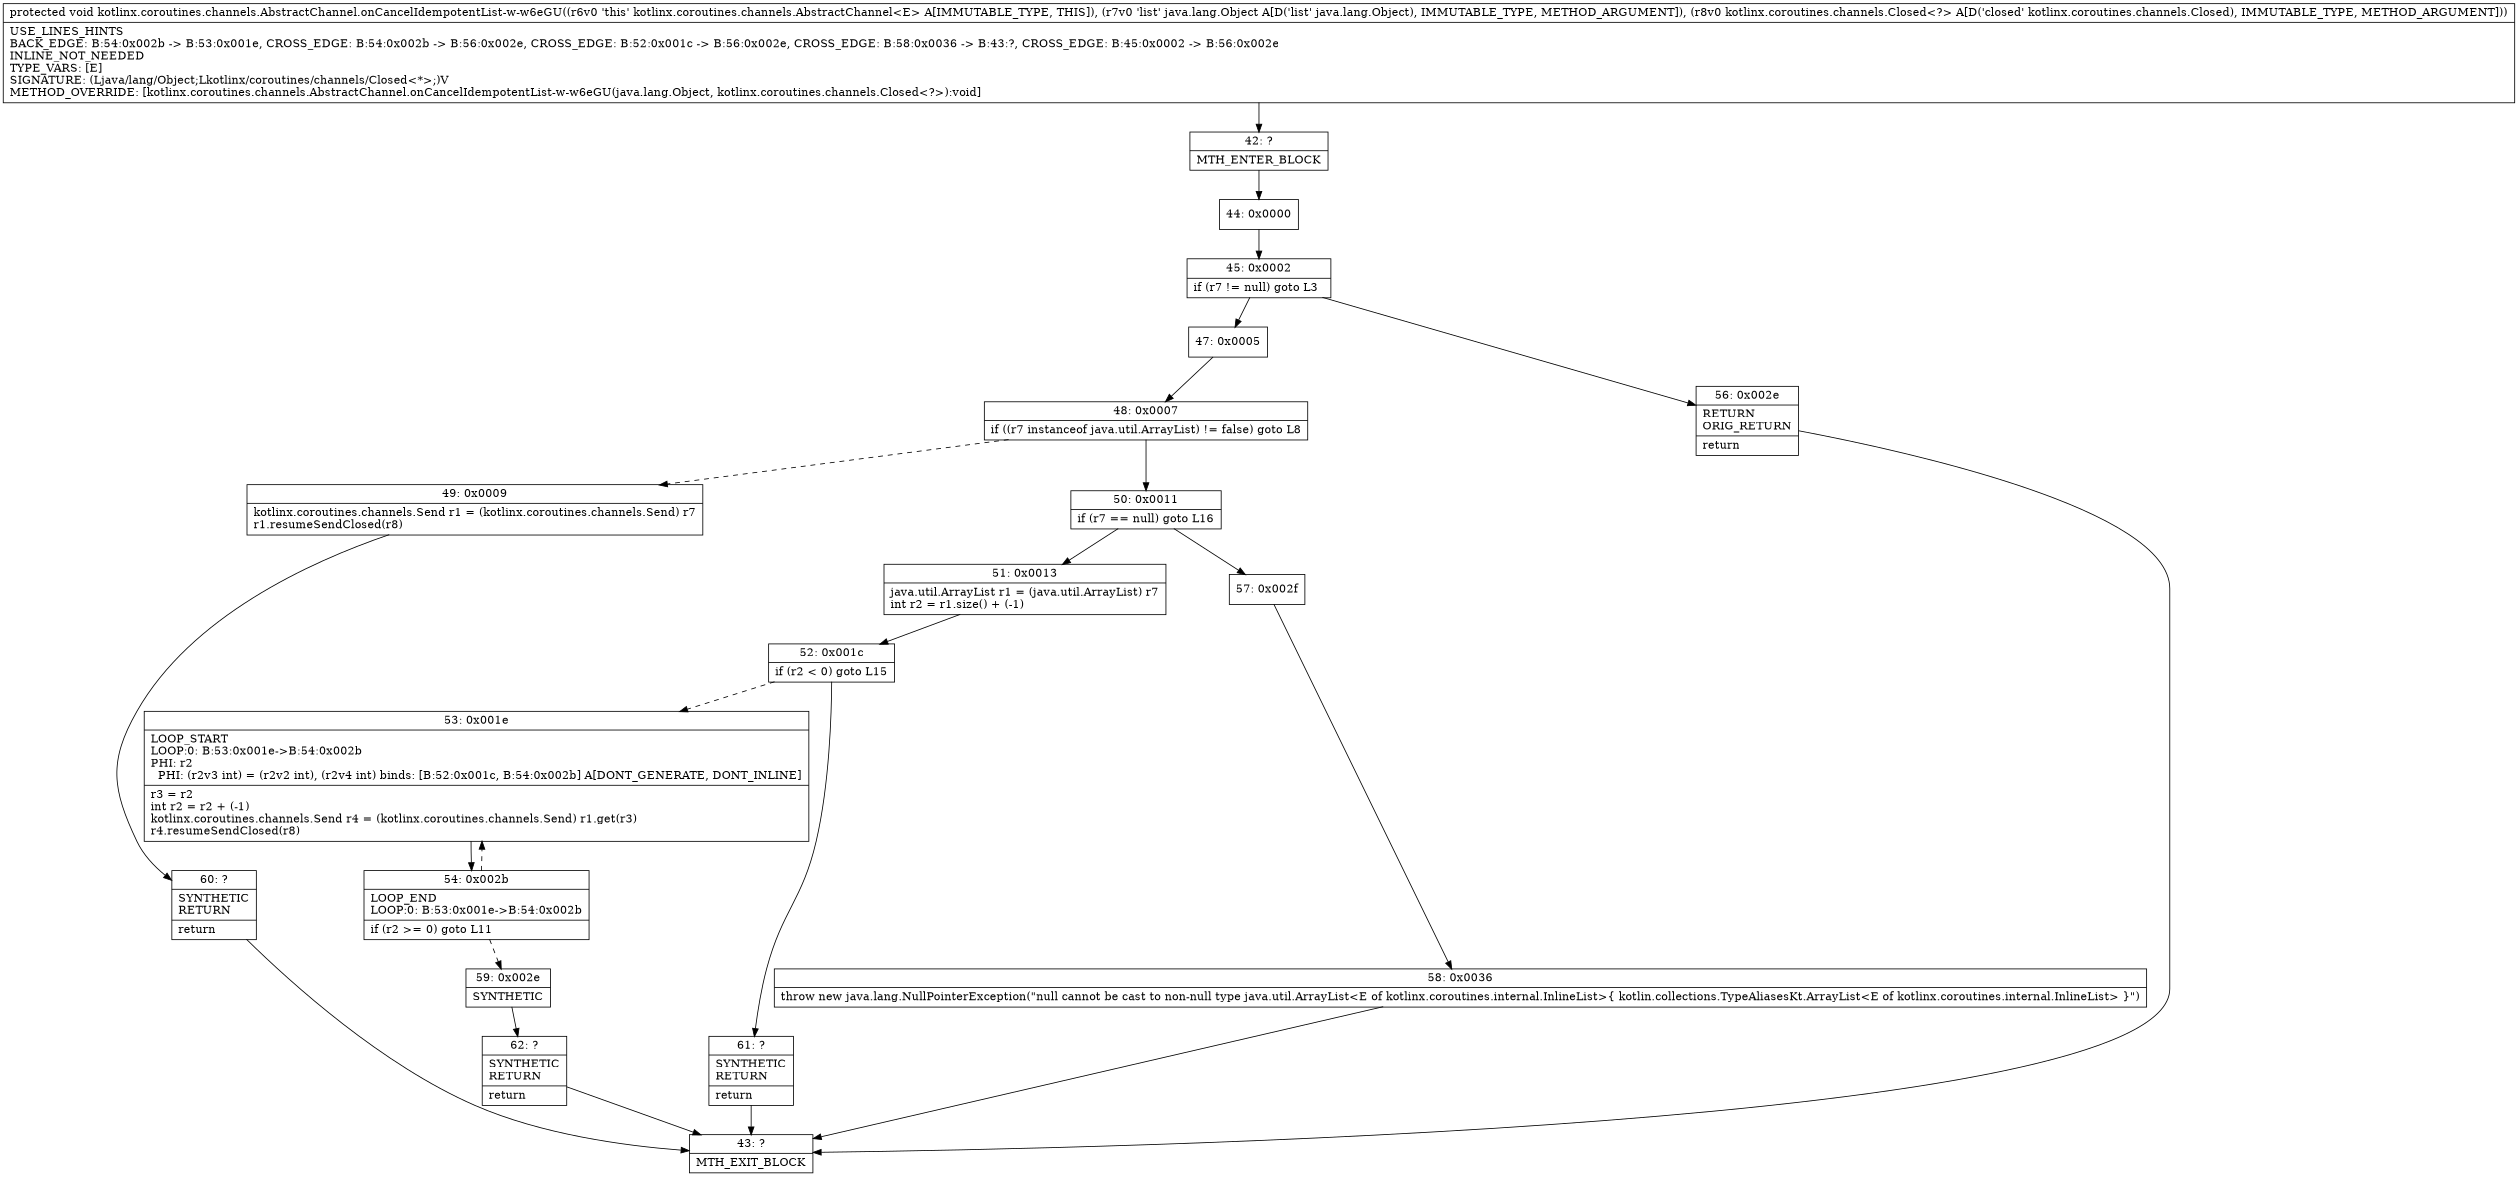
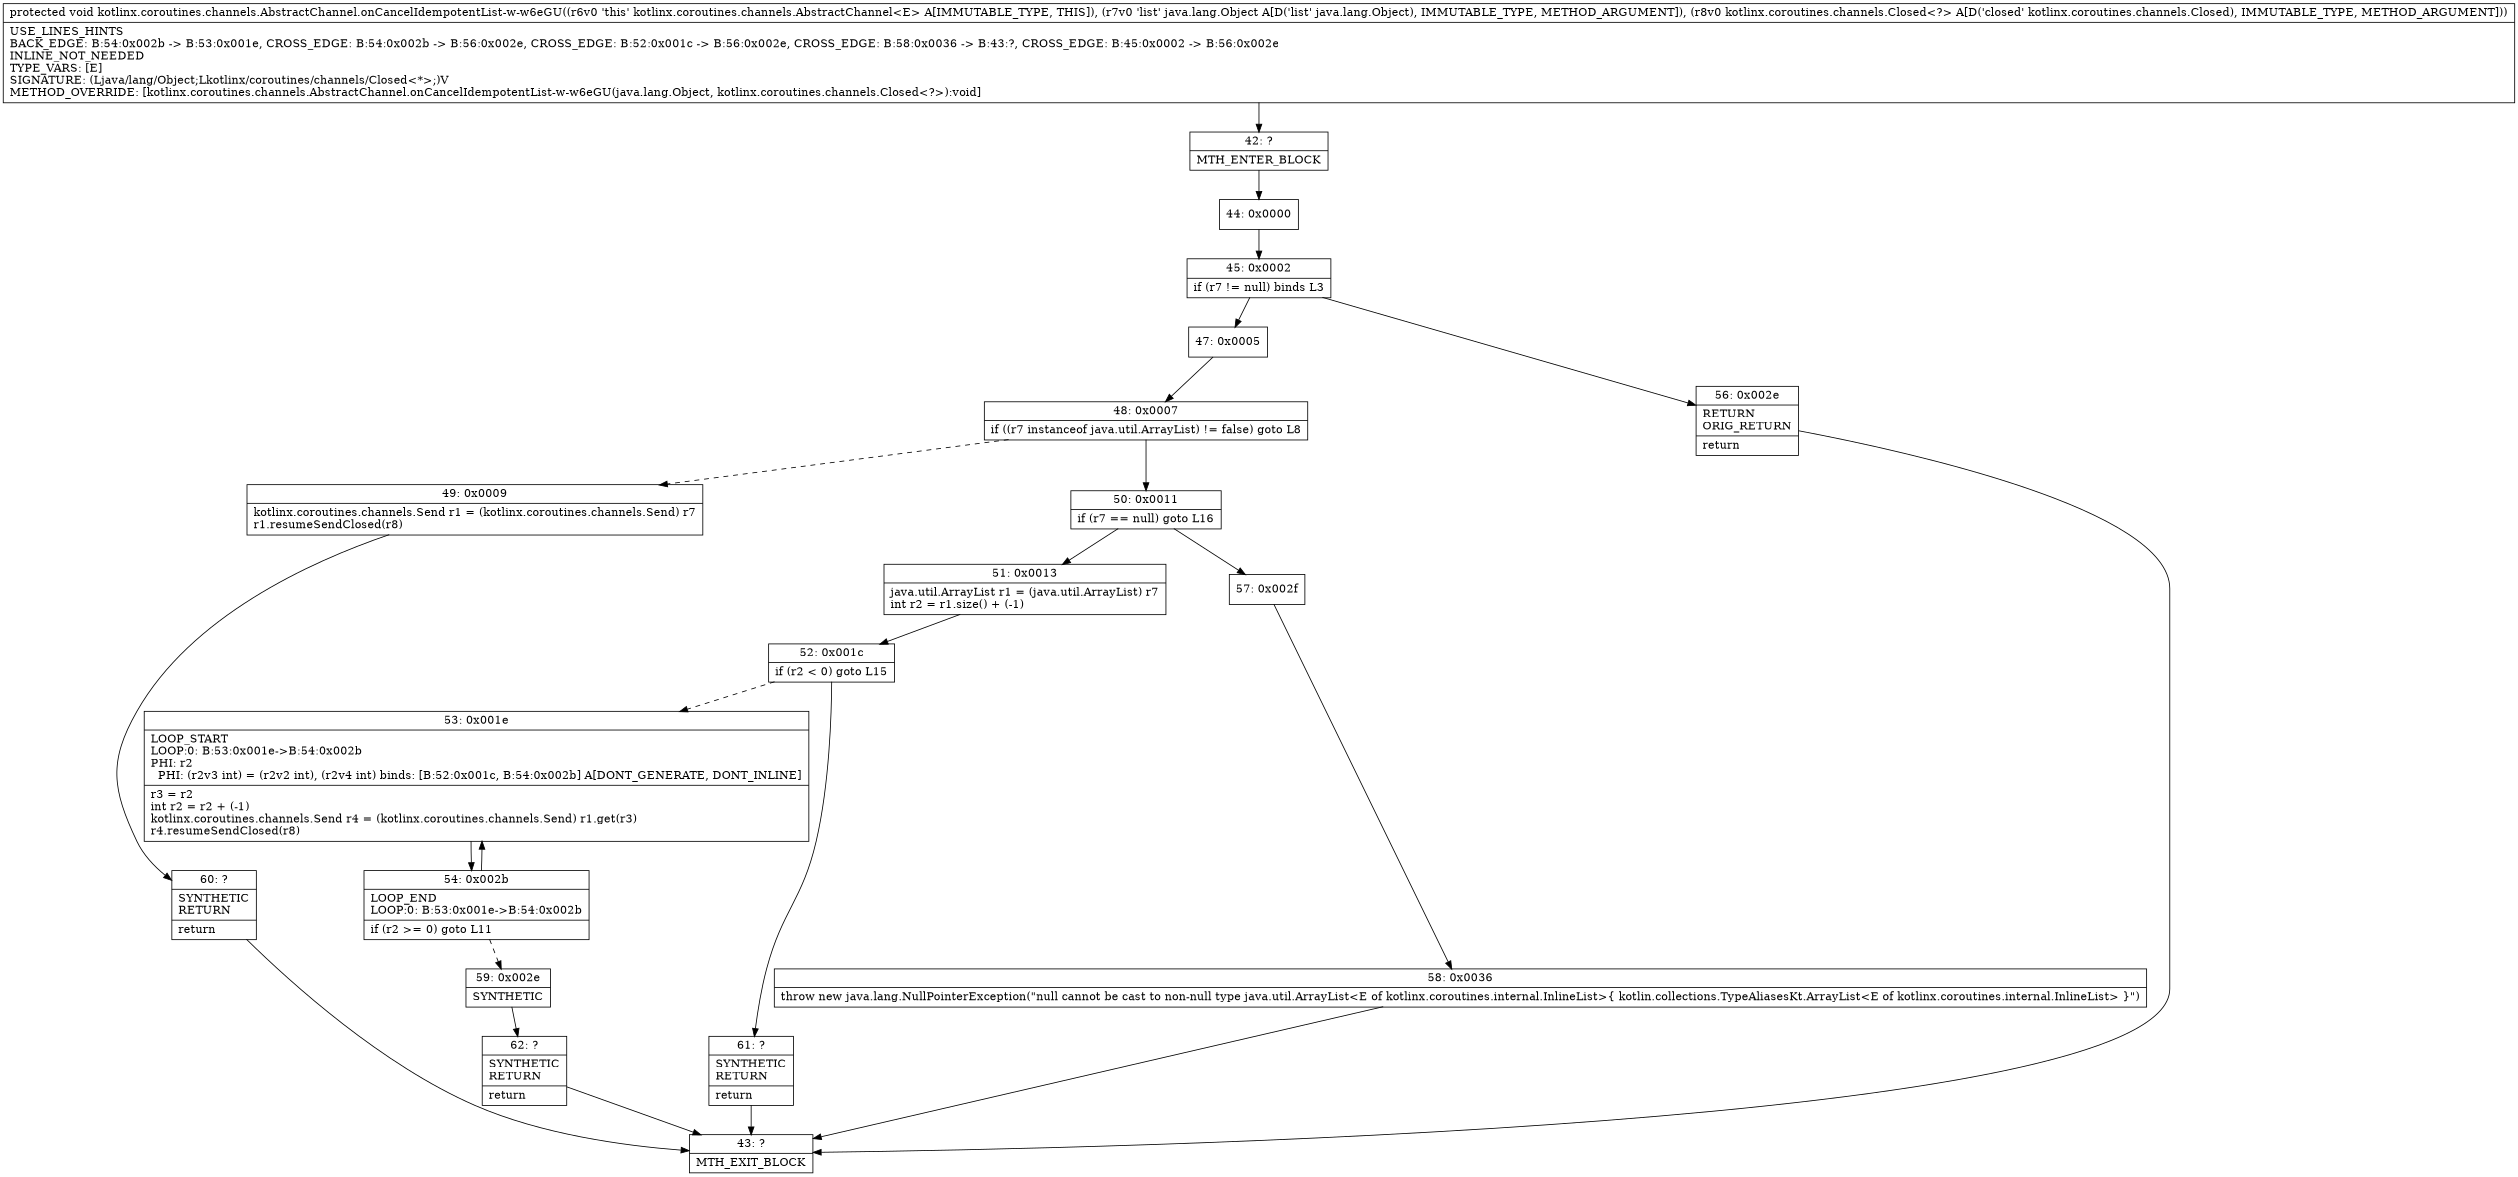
node "45: 0x0002": text "if (r7 != null) goto L3" -> "if (r7 != null) binds L3"
edge "54: 0x002b" -> "53: 0x001e": style dashed -> solid
